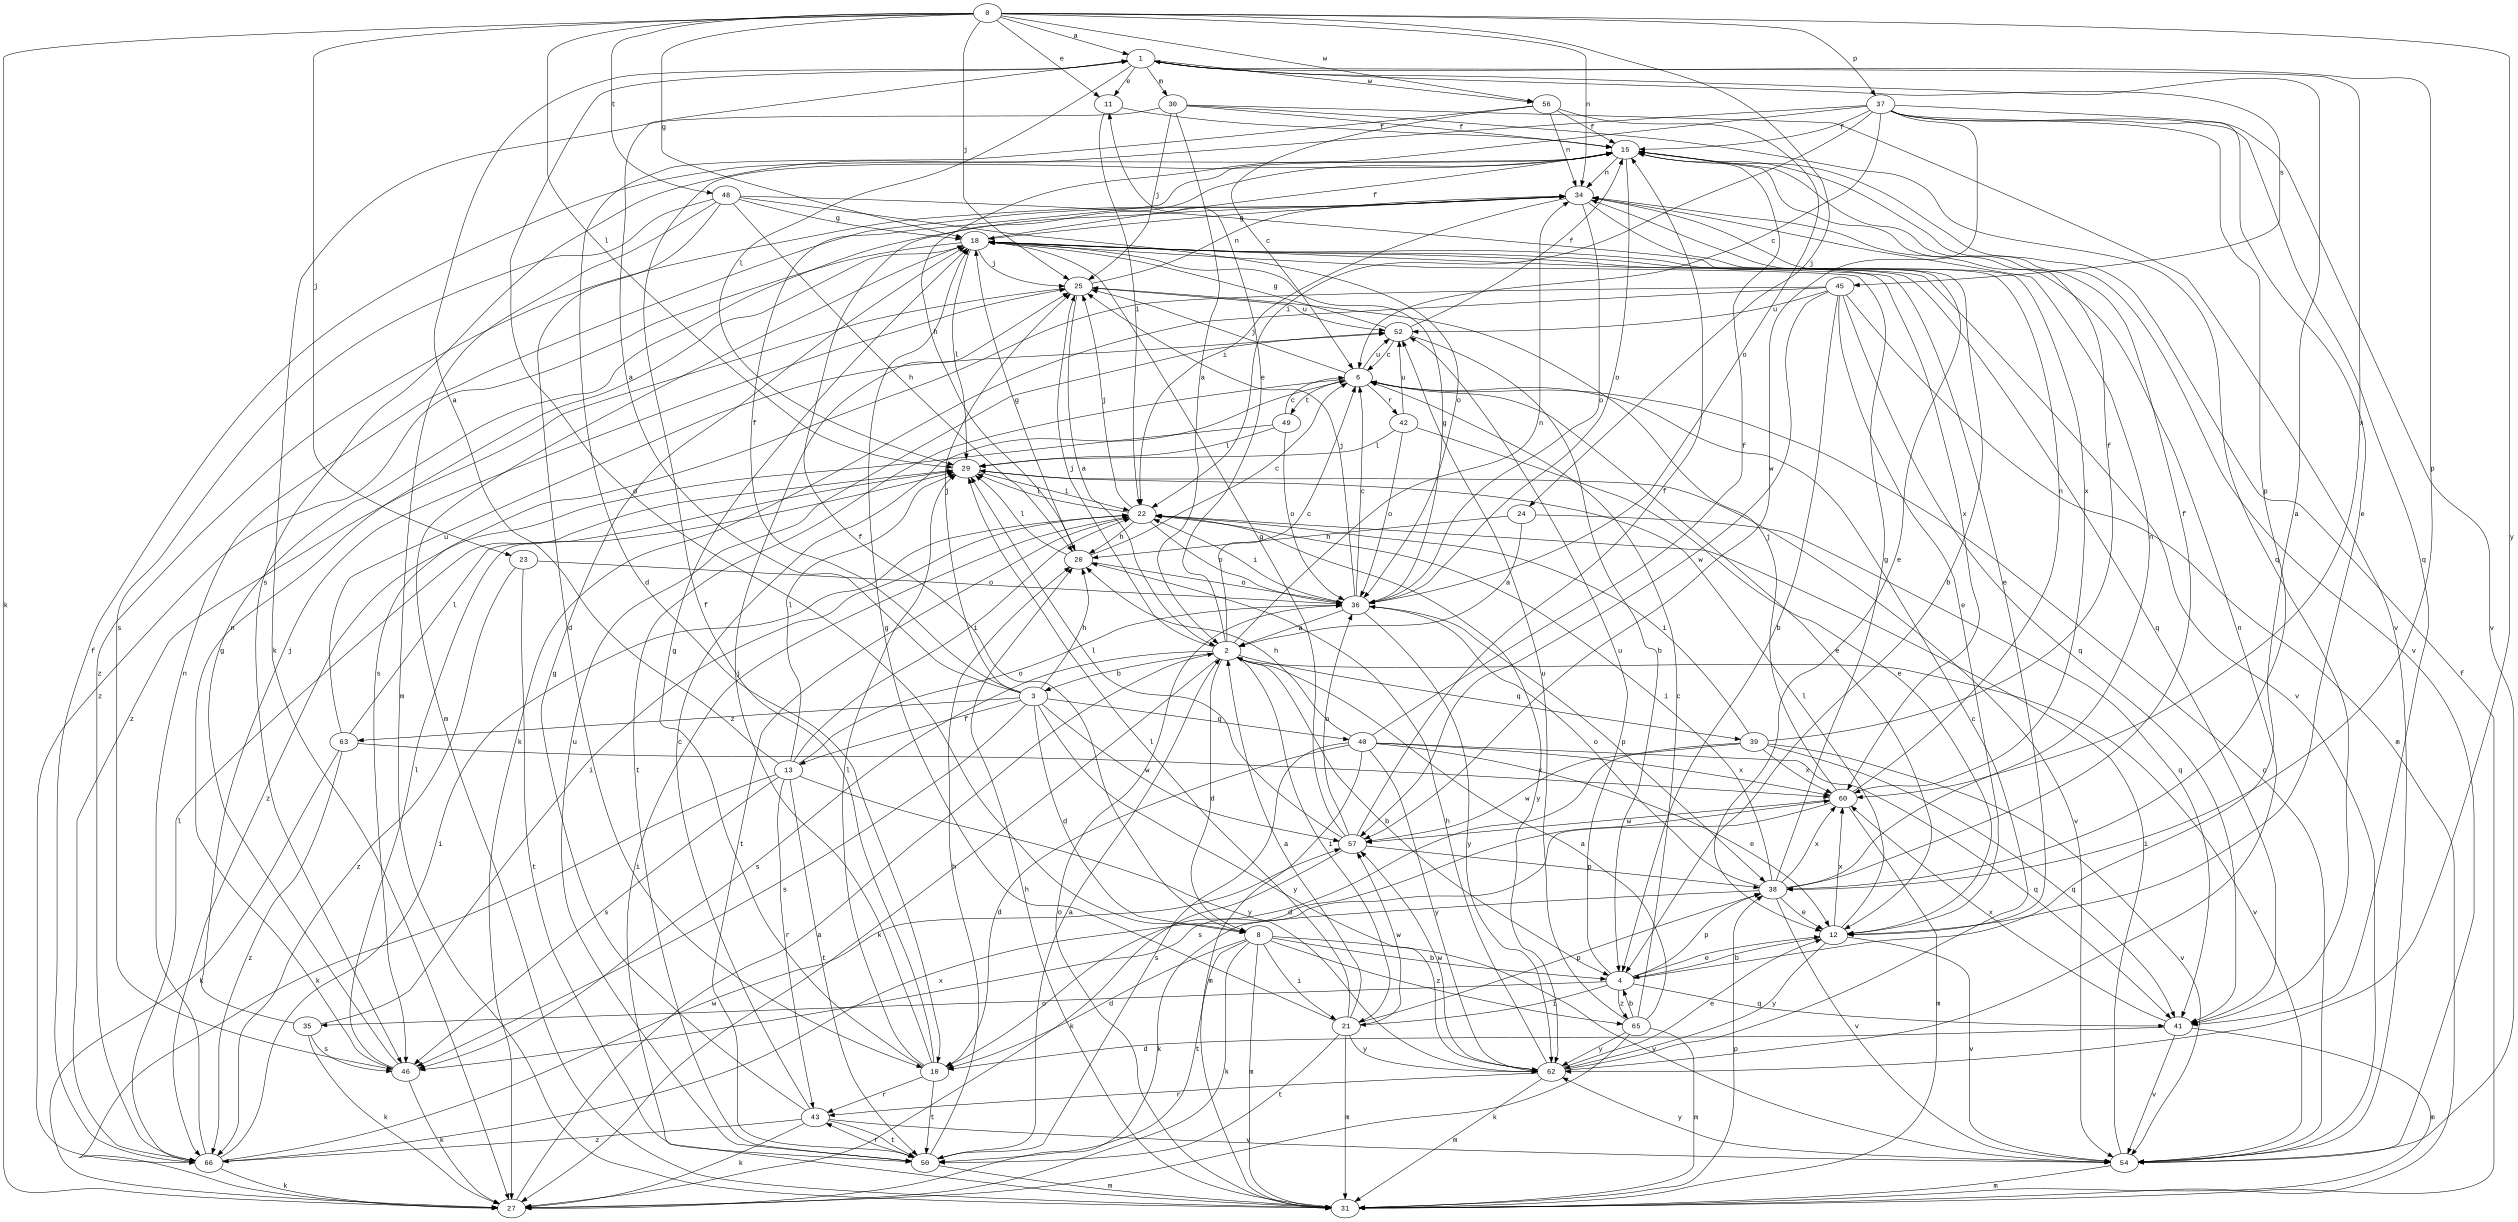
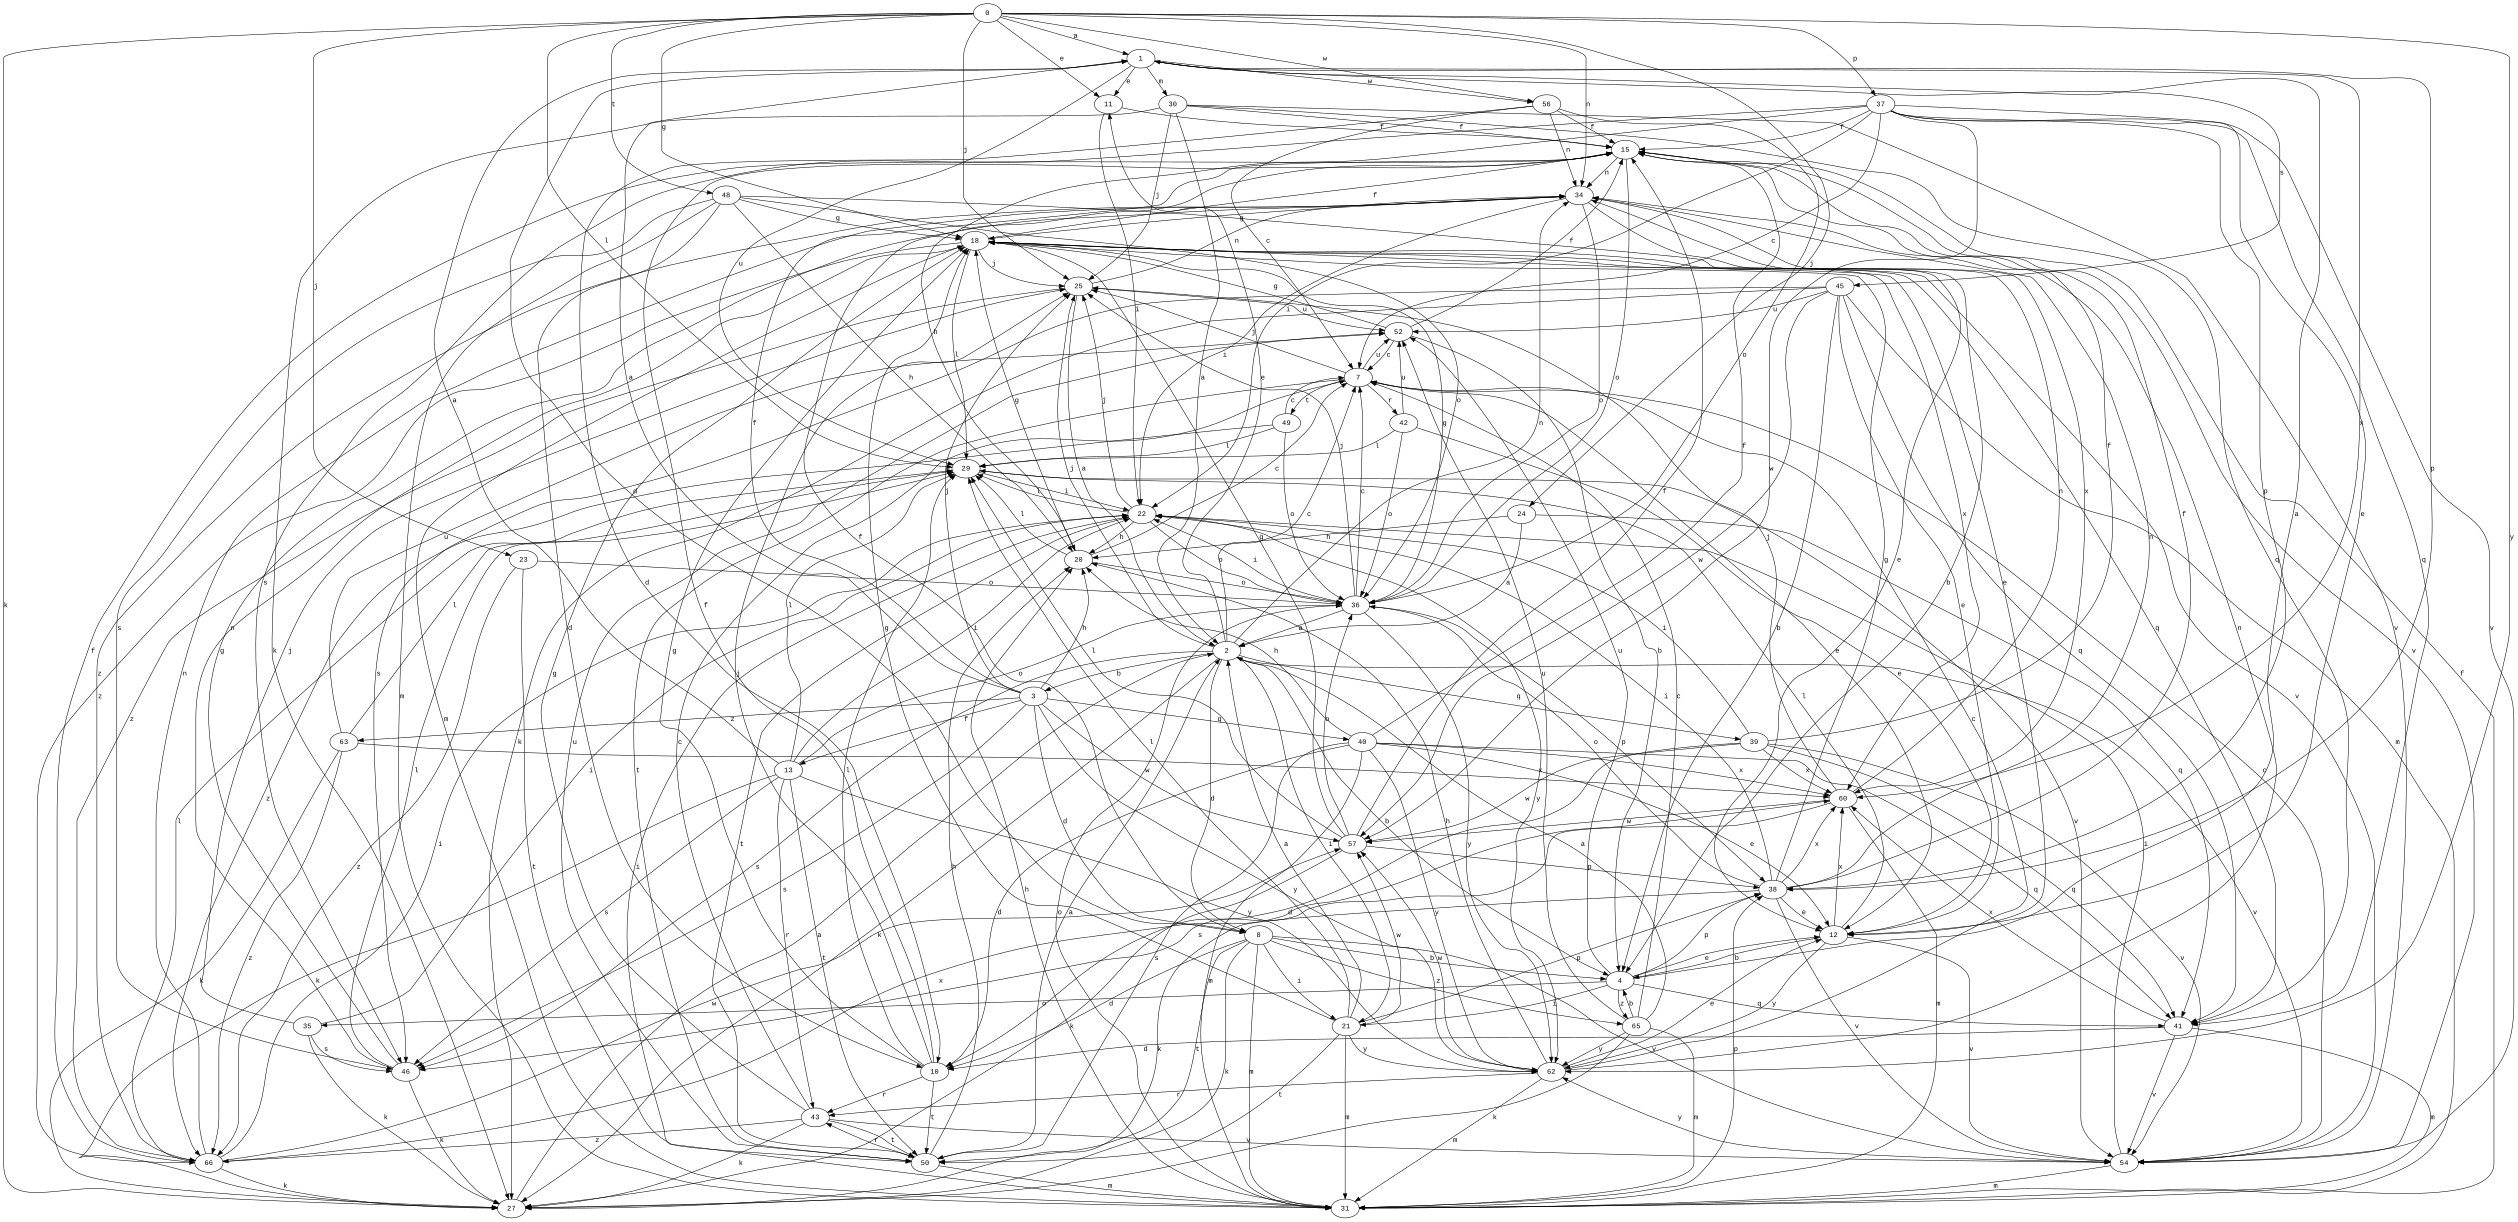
edge "1" -> "29": label "l" -> "u"
node "6": label "6" -> "7"
